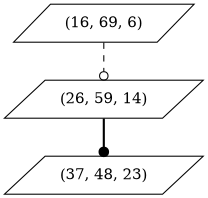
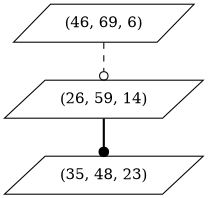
node "(16, 69, 6)": label "(16, 69, 6)" -> "(46, 69, 6)"
node "(37, 48, 23)": label "(37, 48, 23)" -> "(35, 48, 23)"
